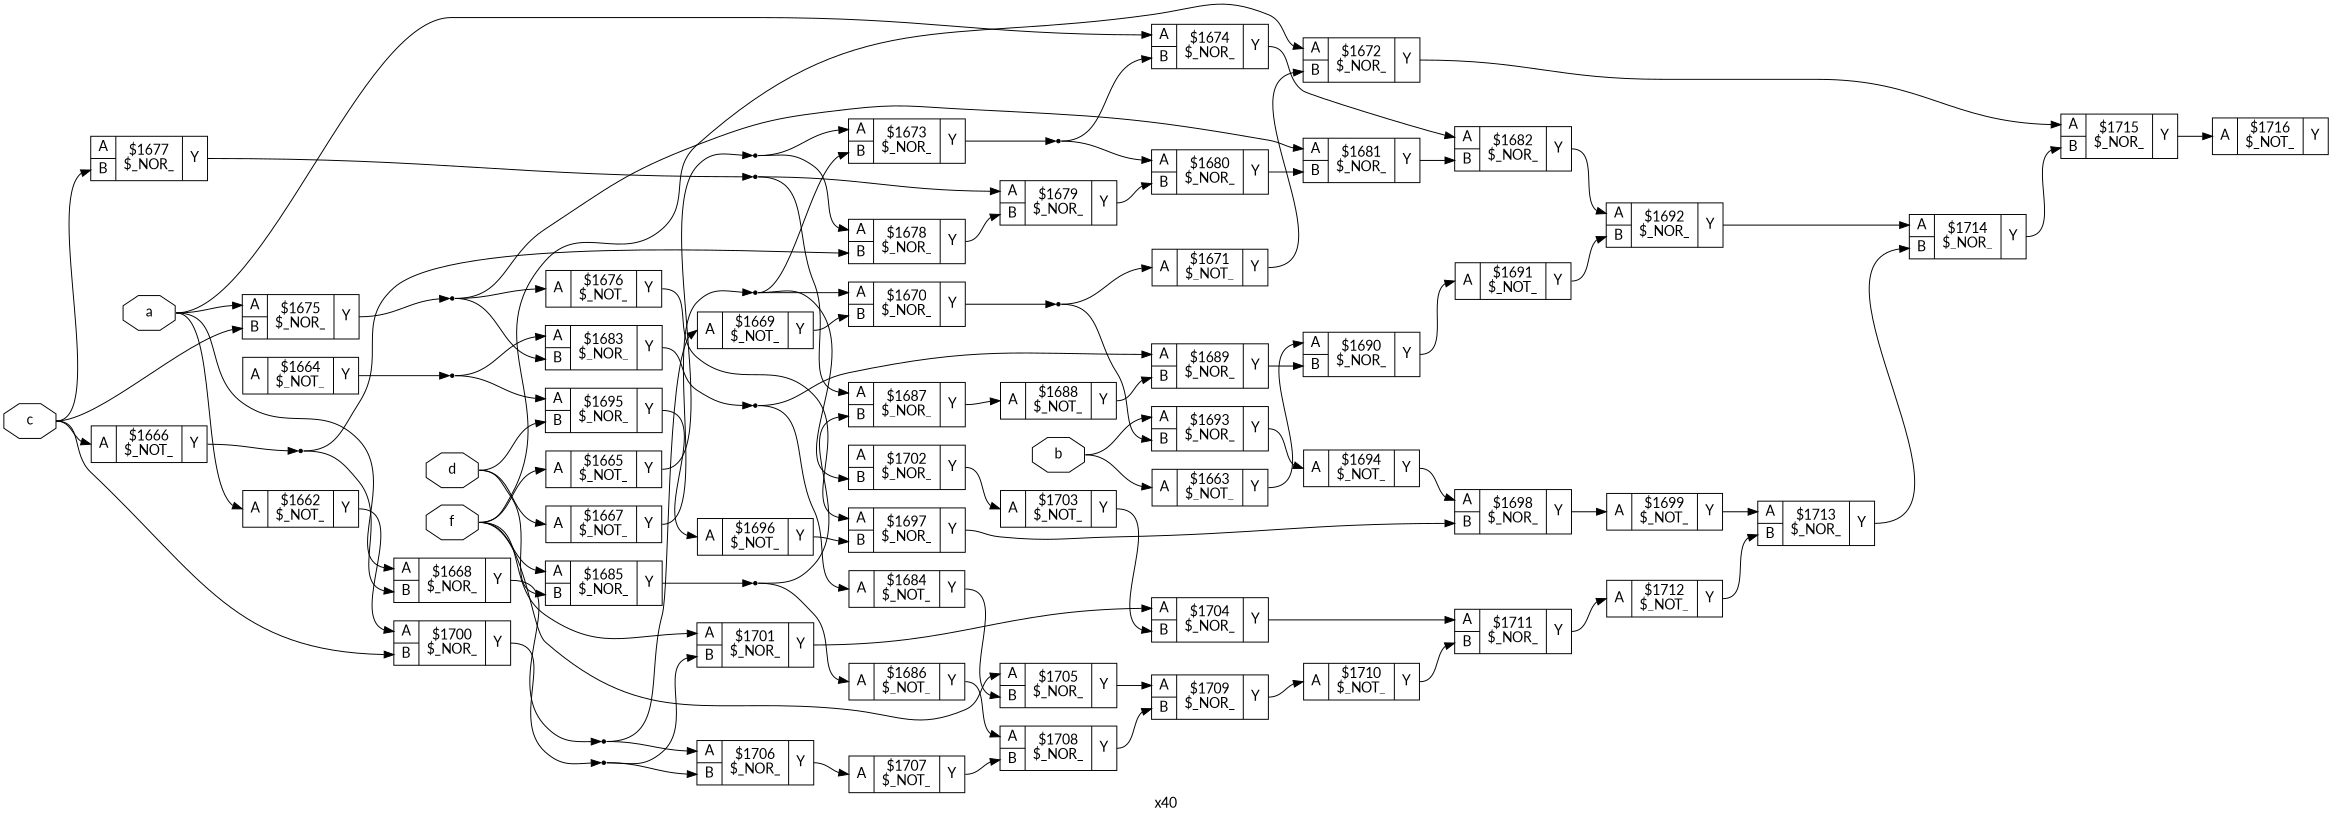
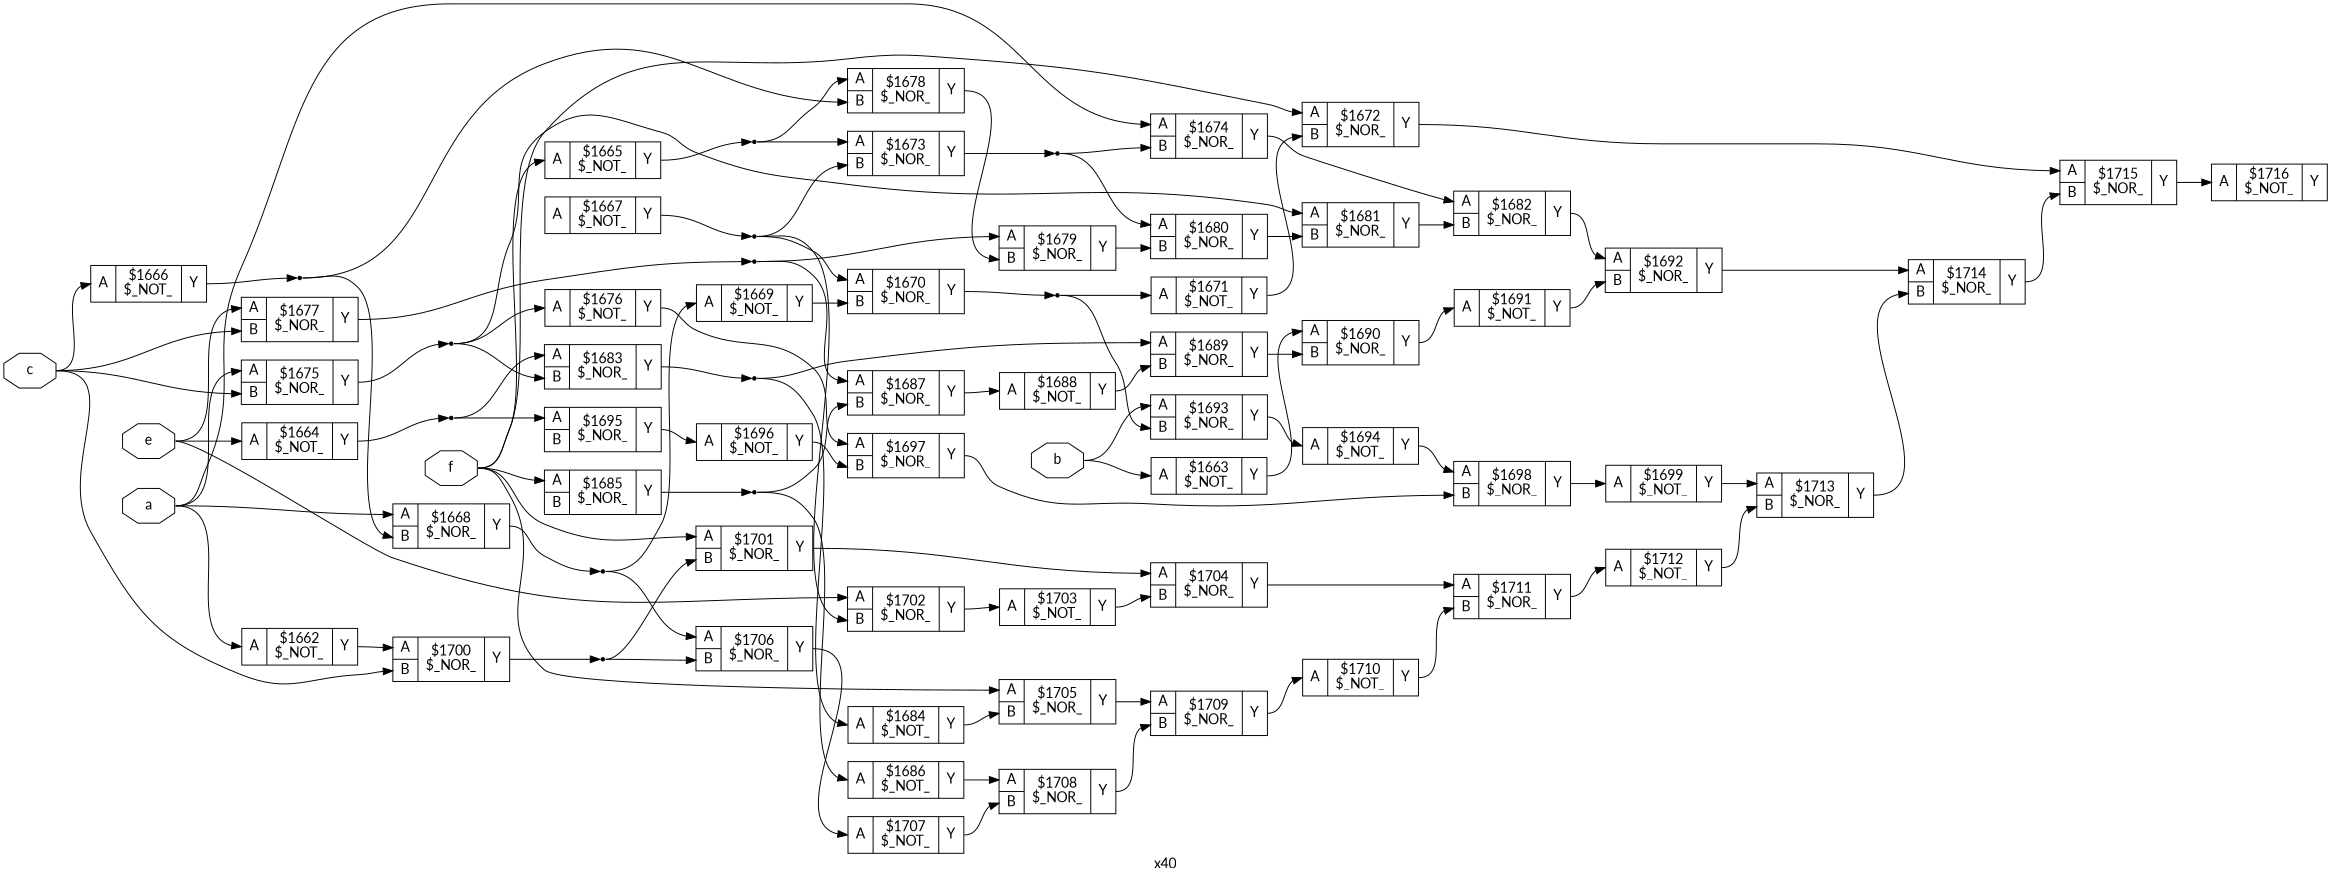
node "e": added
node "d": removed
